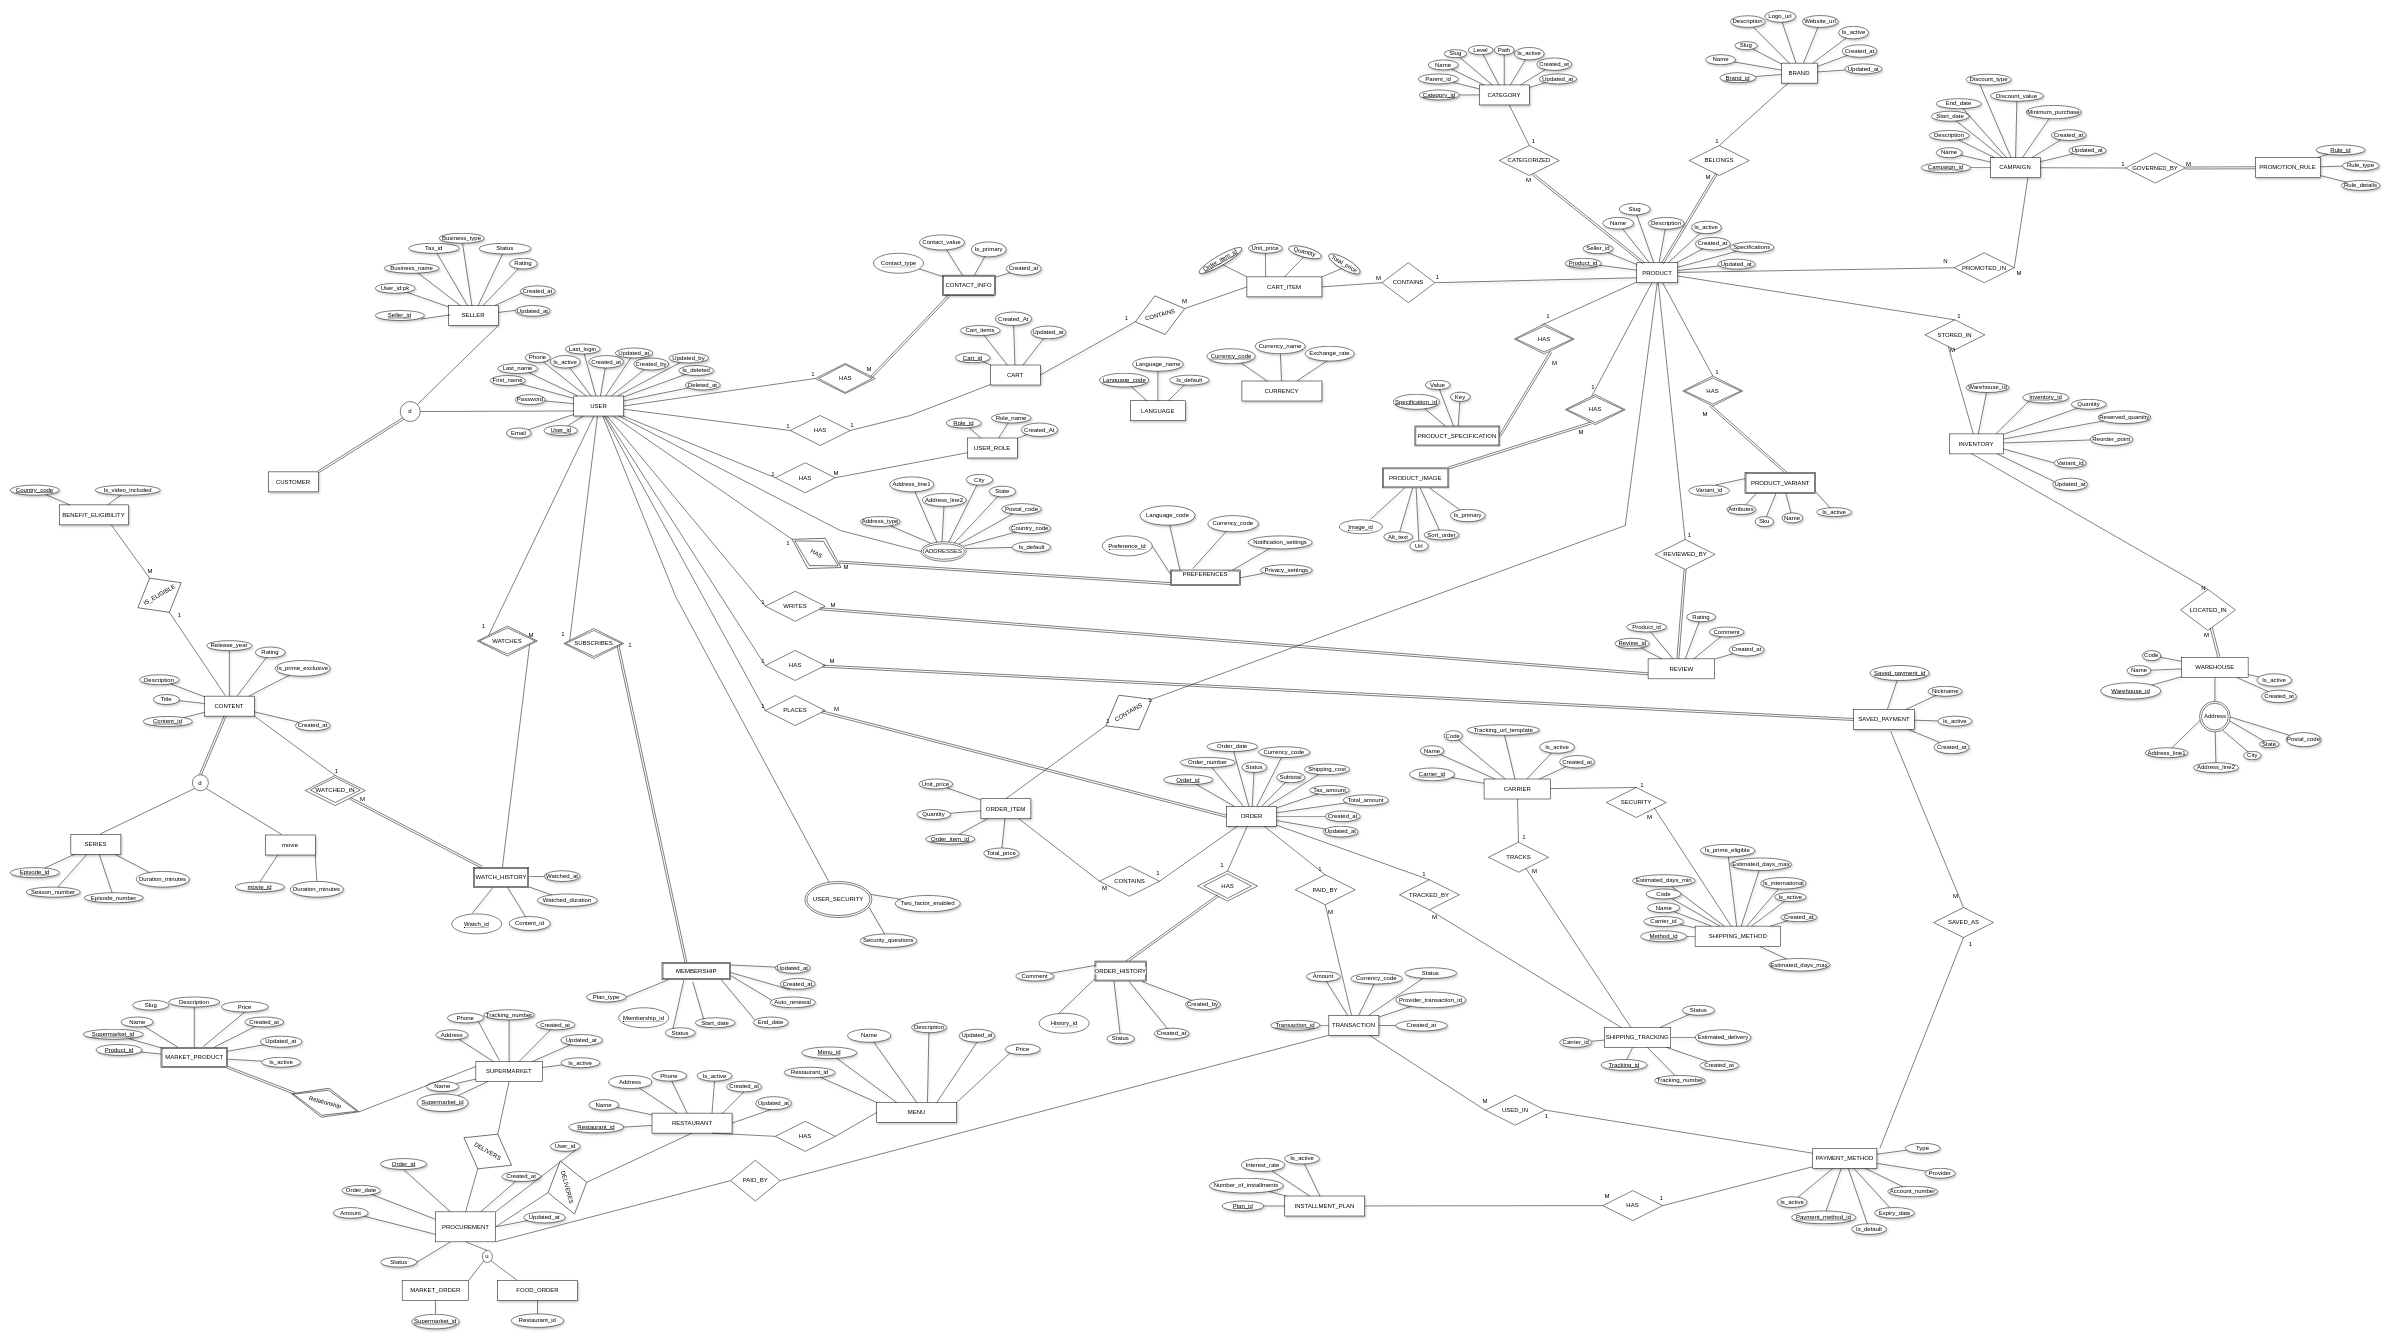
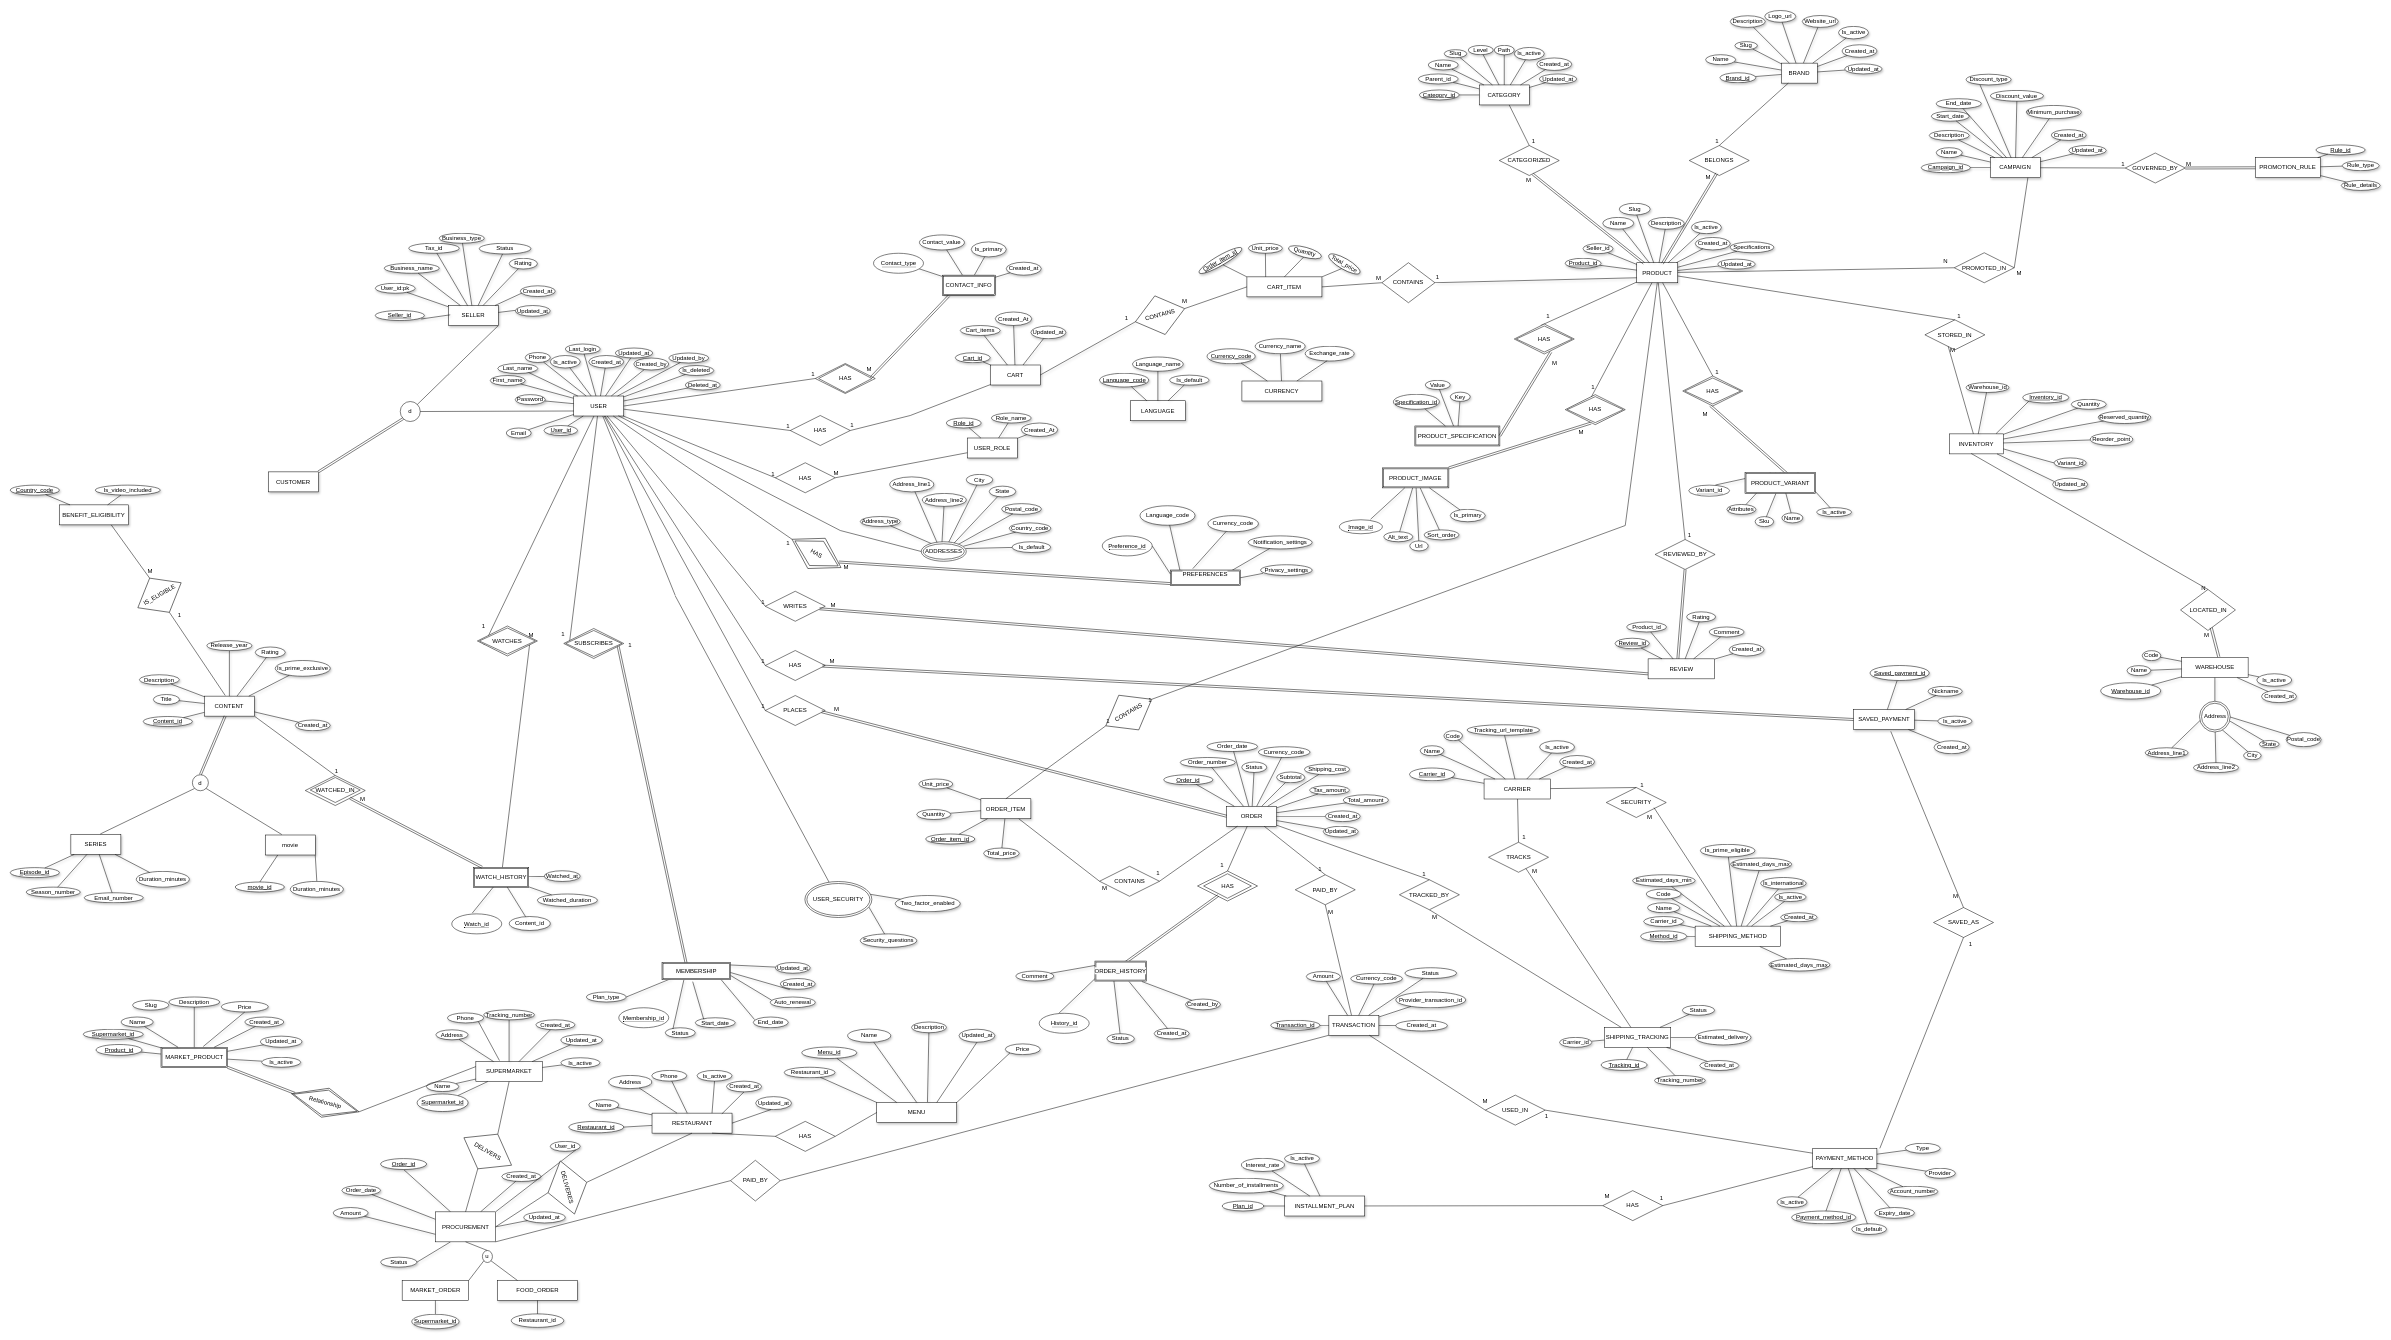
node "Episode_number": label "Episode_number" -> "Email_number"
